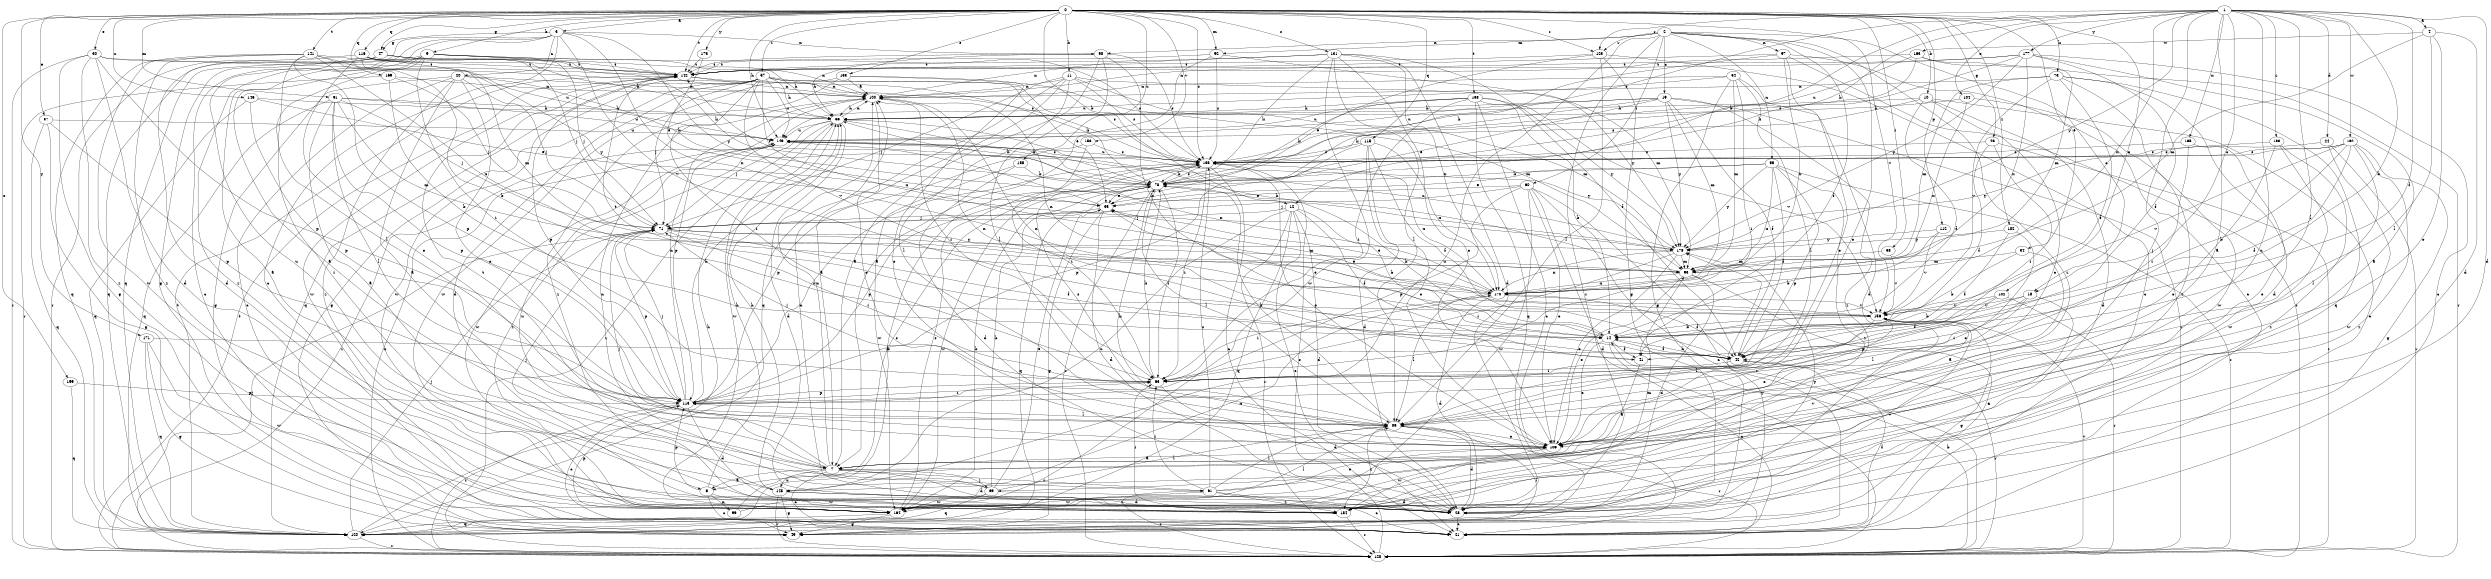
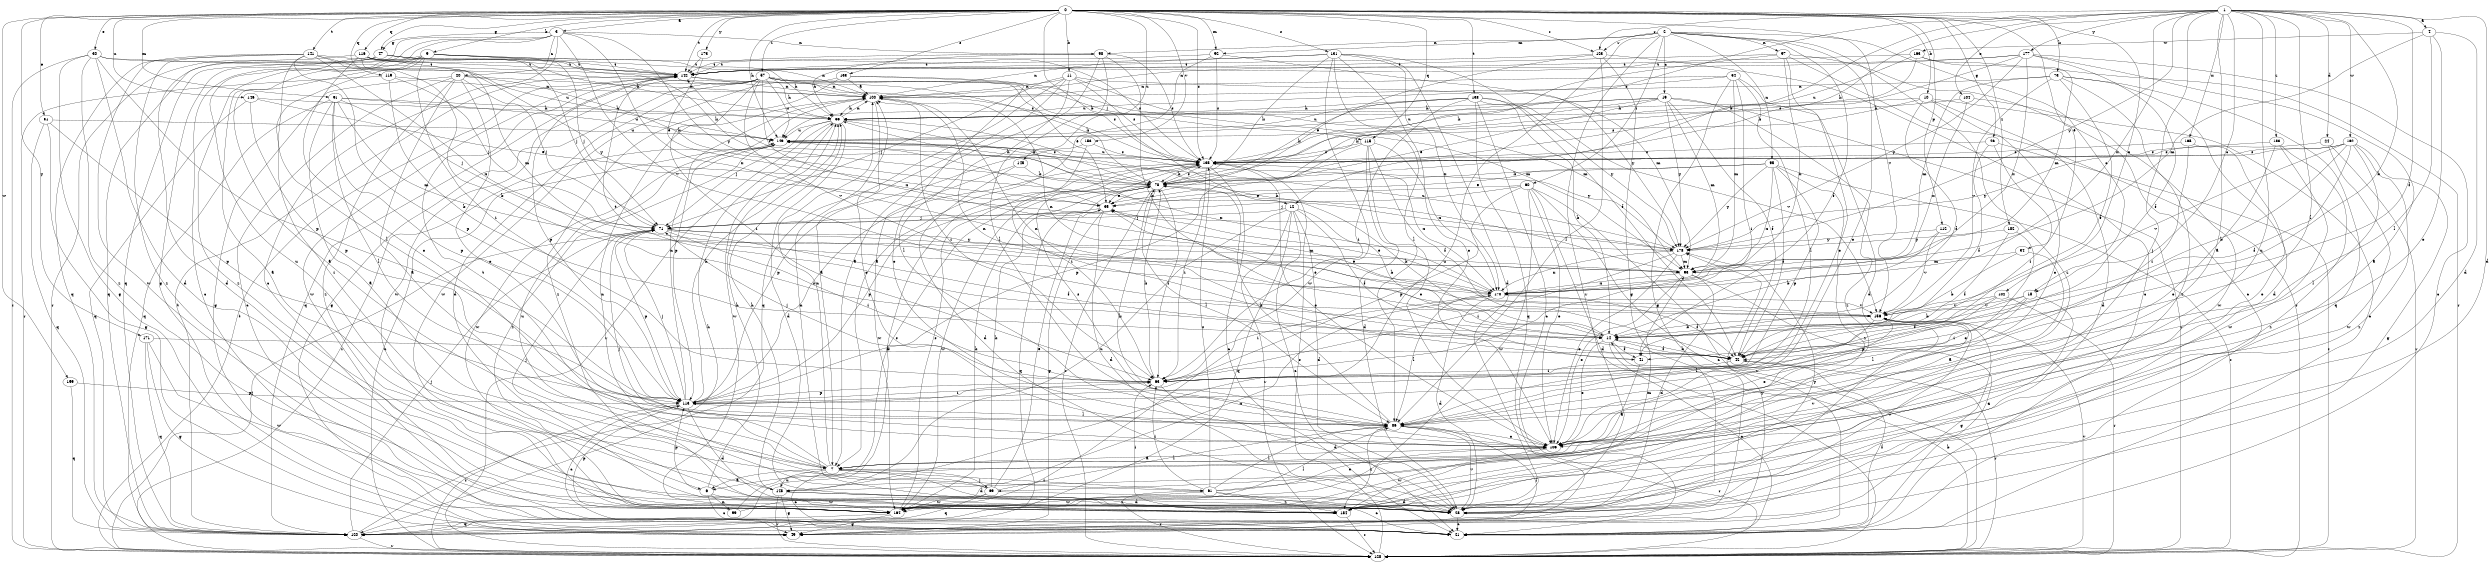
node "169": label "169" -> "119"
edge "57" -> "71": now "57" -> "115"
node "37": label "37" -> "31"
node "155": label "155" -> "145"
edge "0" -> "159": label "o" -> "w"
node "58": removed
edge "86" -> "28": label "d" -> "v"
